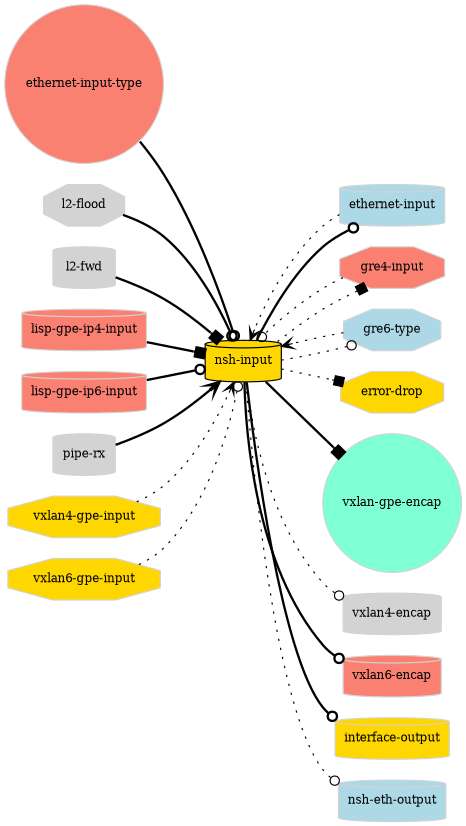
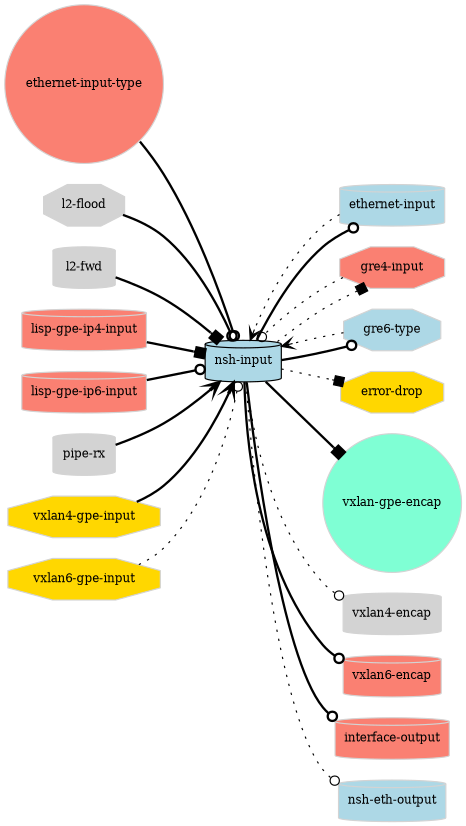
edge "nsh-input" -> "gre6-type": style dotted -> bold
node "nsh-input": fillcolor gold -> lightblue
edge "vxlan4-gpe-input" -> "nsh-input": style dotted -> bold
node "interface-output": fillcolor gold -> salmon
